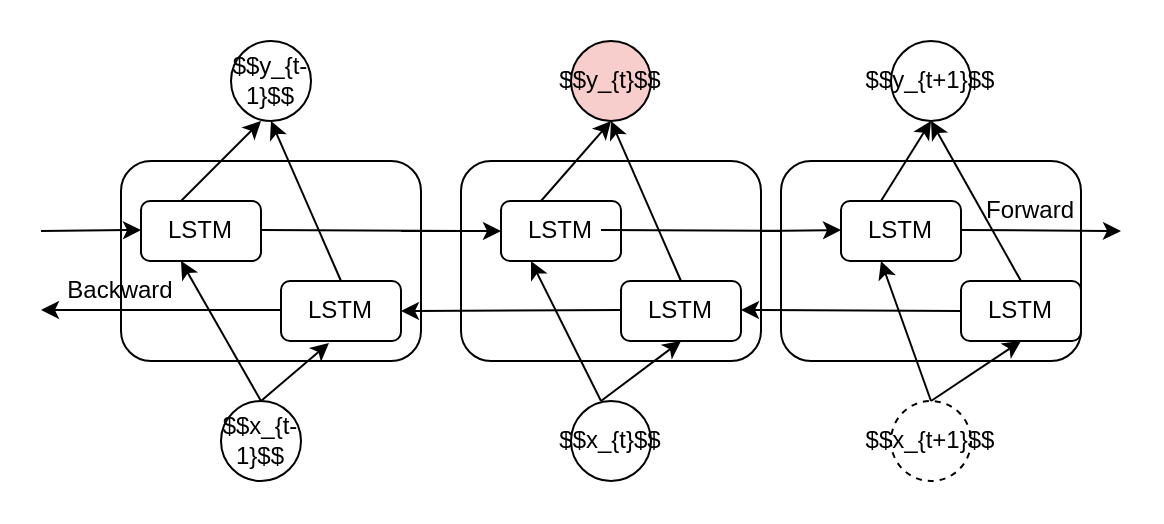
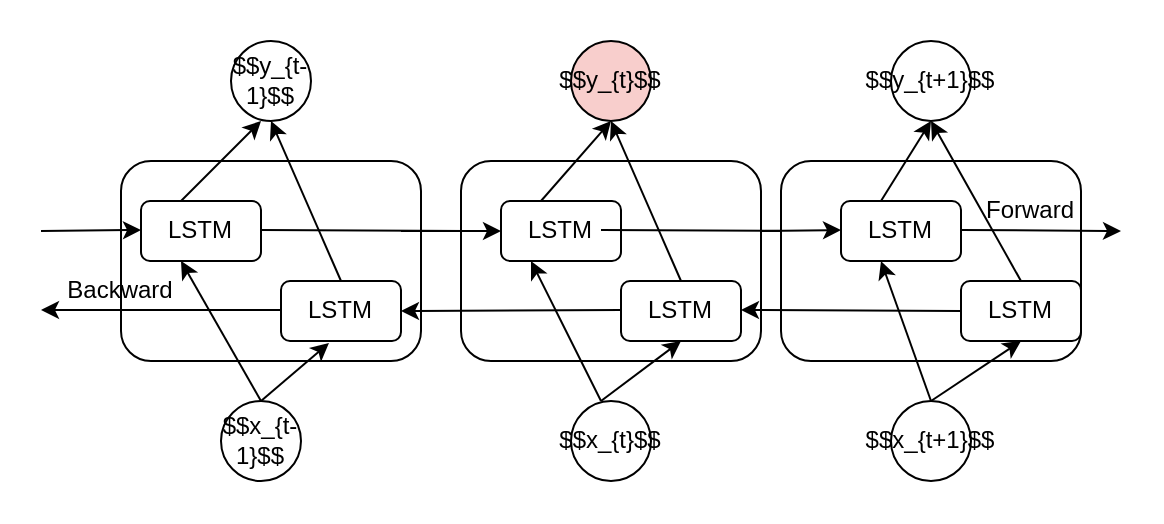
node "$$x_{t+1}$$": style dashed -> solid
